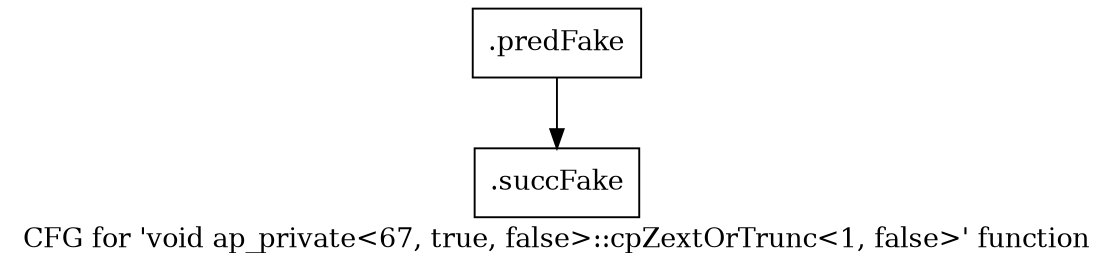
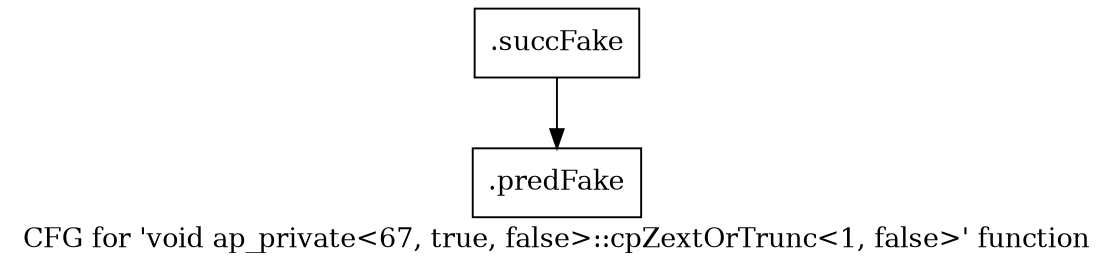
edge ".predFake" -> ".succFake": reversed
